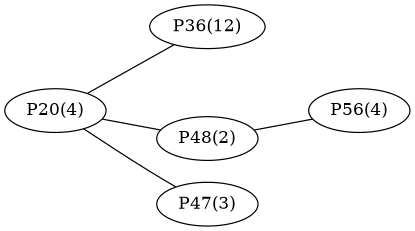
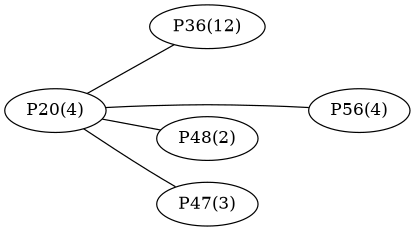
edge "P56(4)" -- "P48(2)": now "P56(4)" -- "P20(4)"
